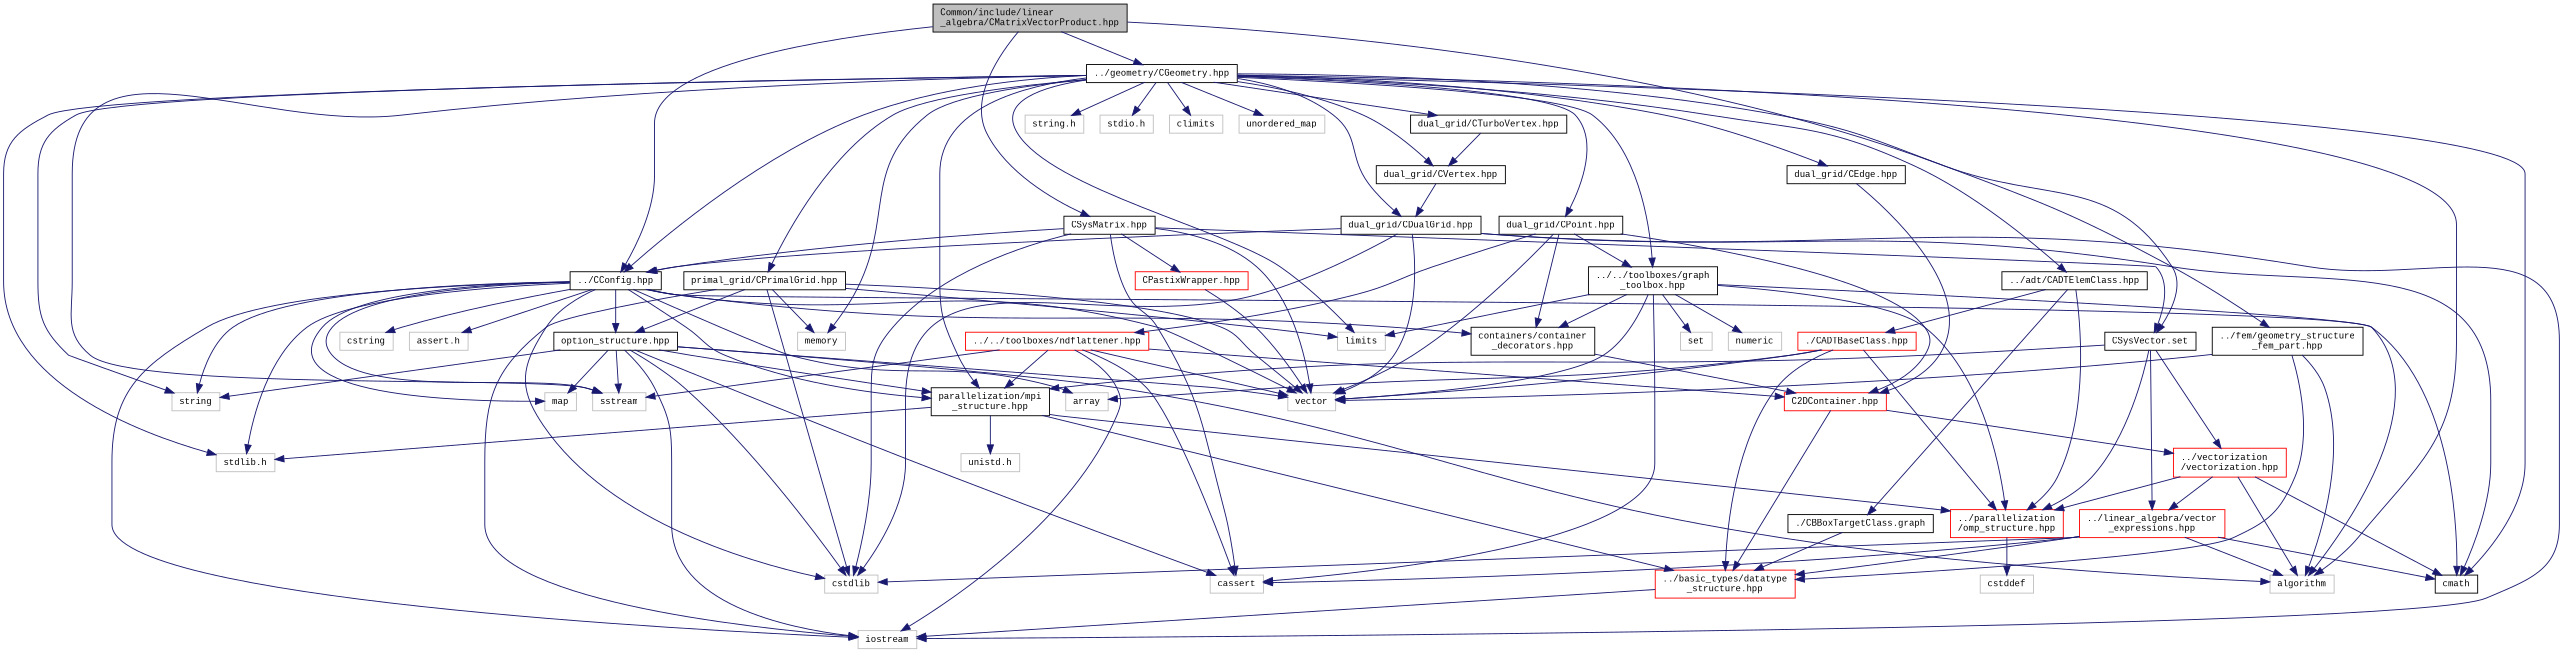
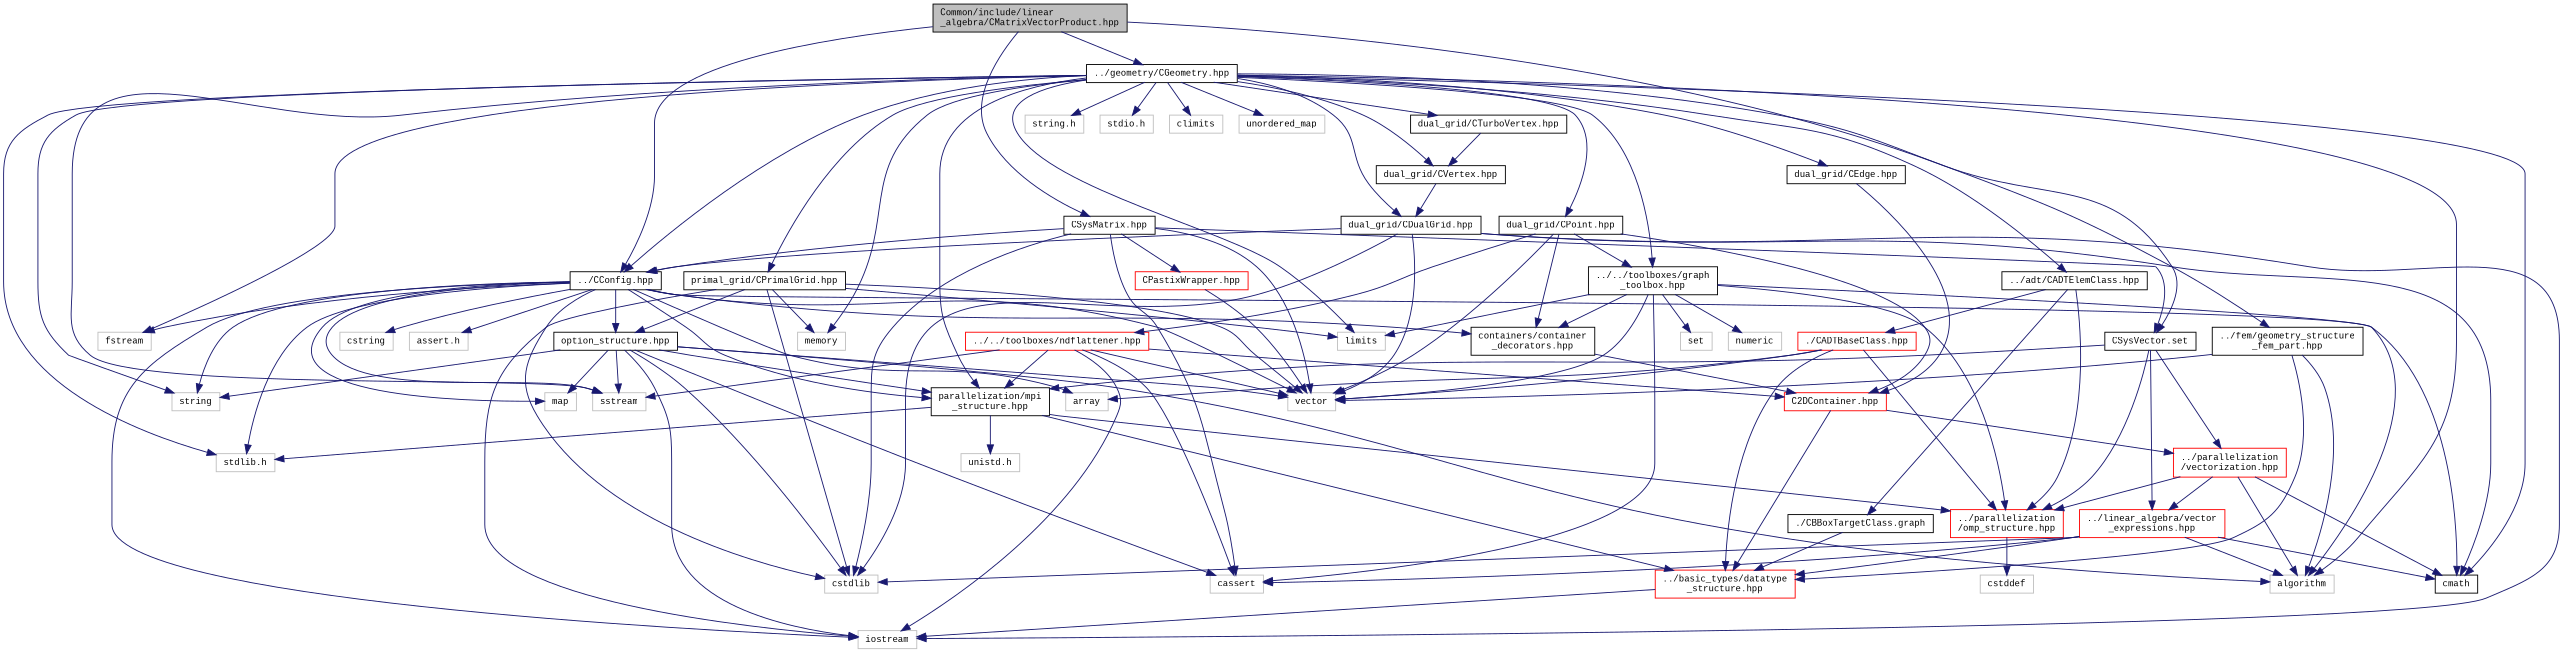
node "fstream": added
node "../vectorization /vectorization.hpp": label "../vectorization /vectorization.hpp" -> "../parallelization /vectorization.hpp"
